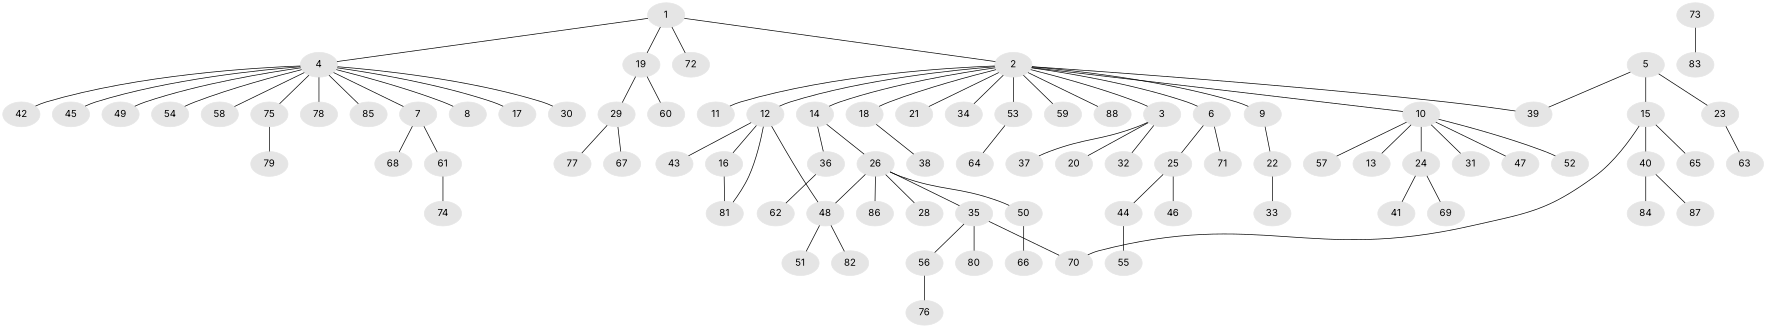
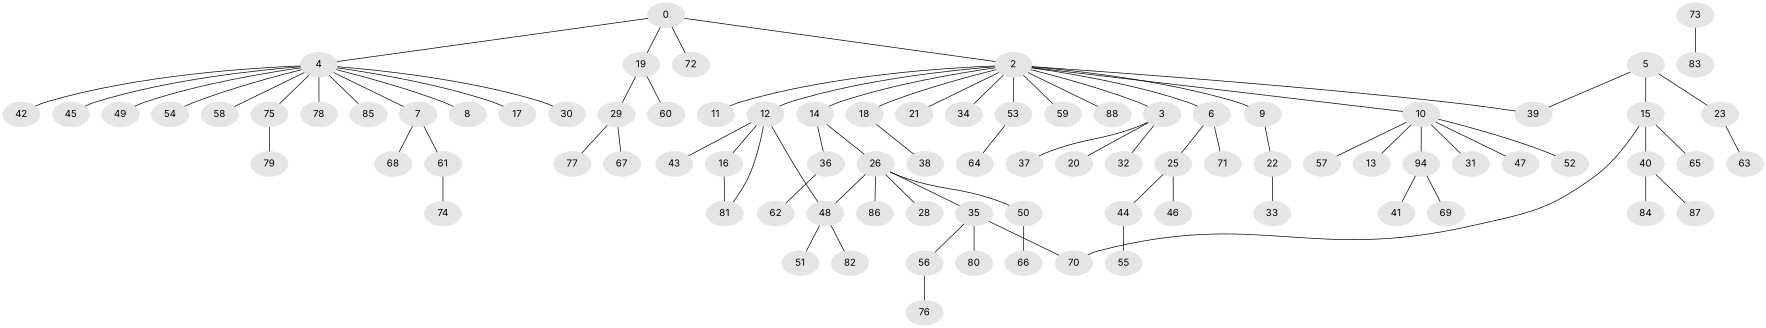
node "1": label "1" -> "0"
node "24": label "24" -> "94"
